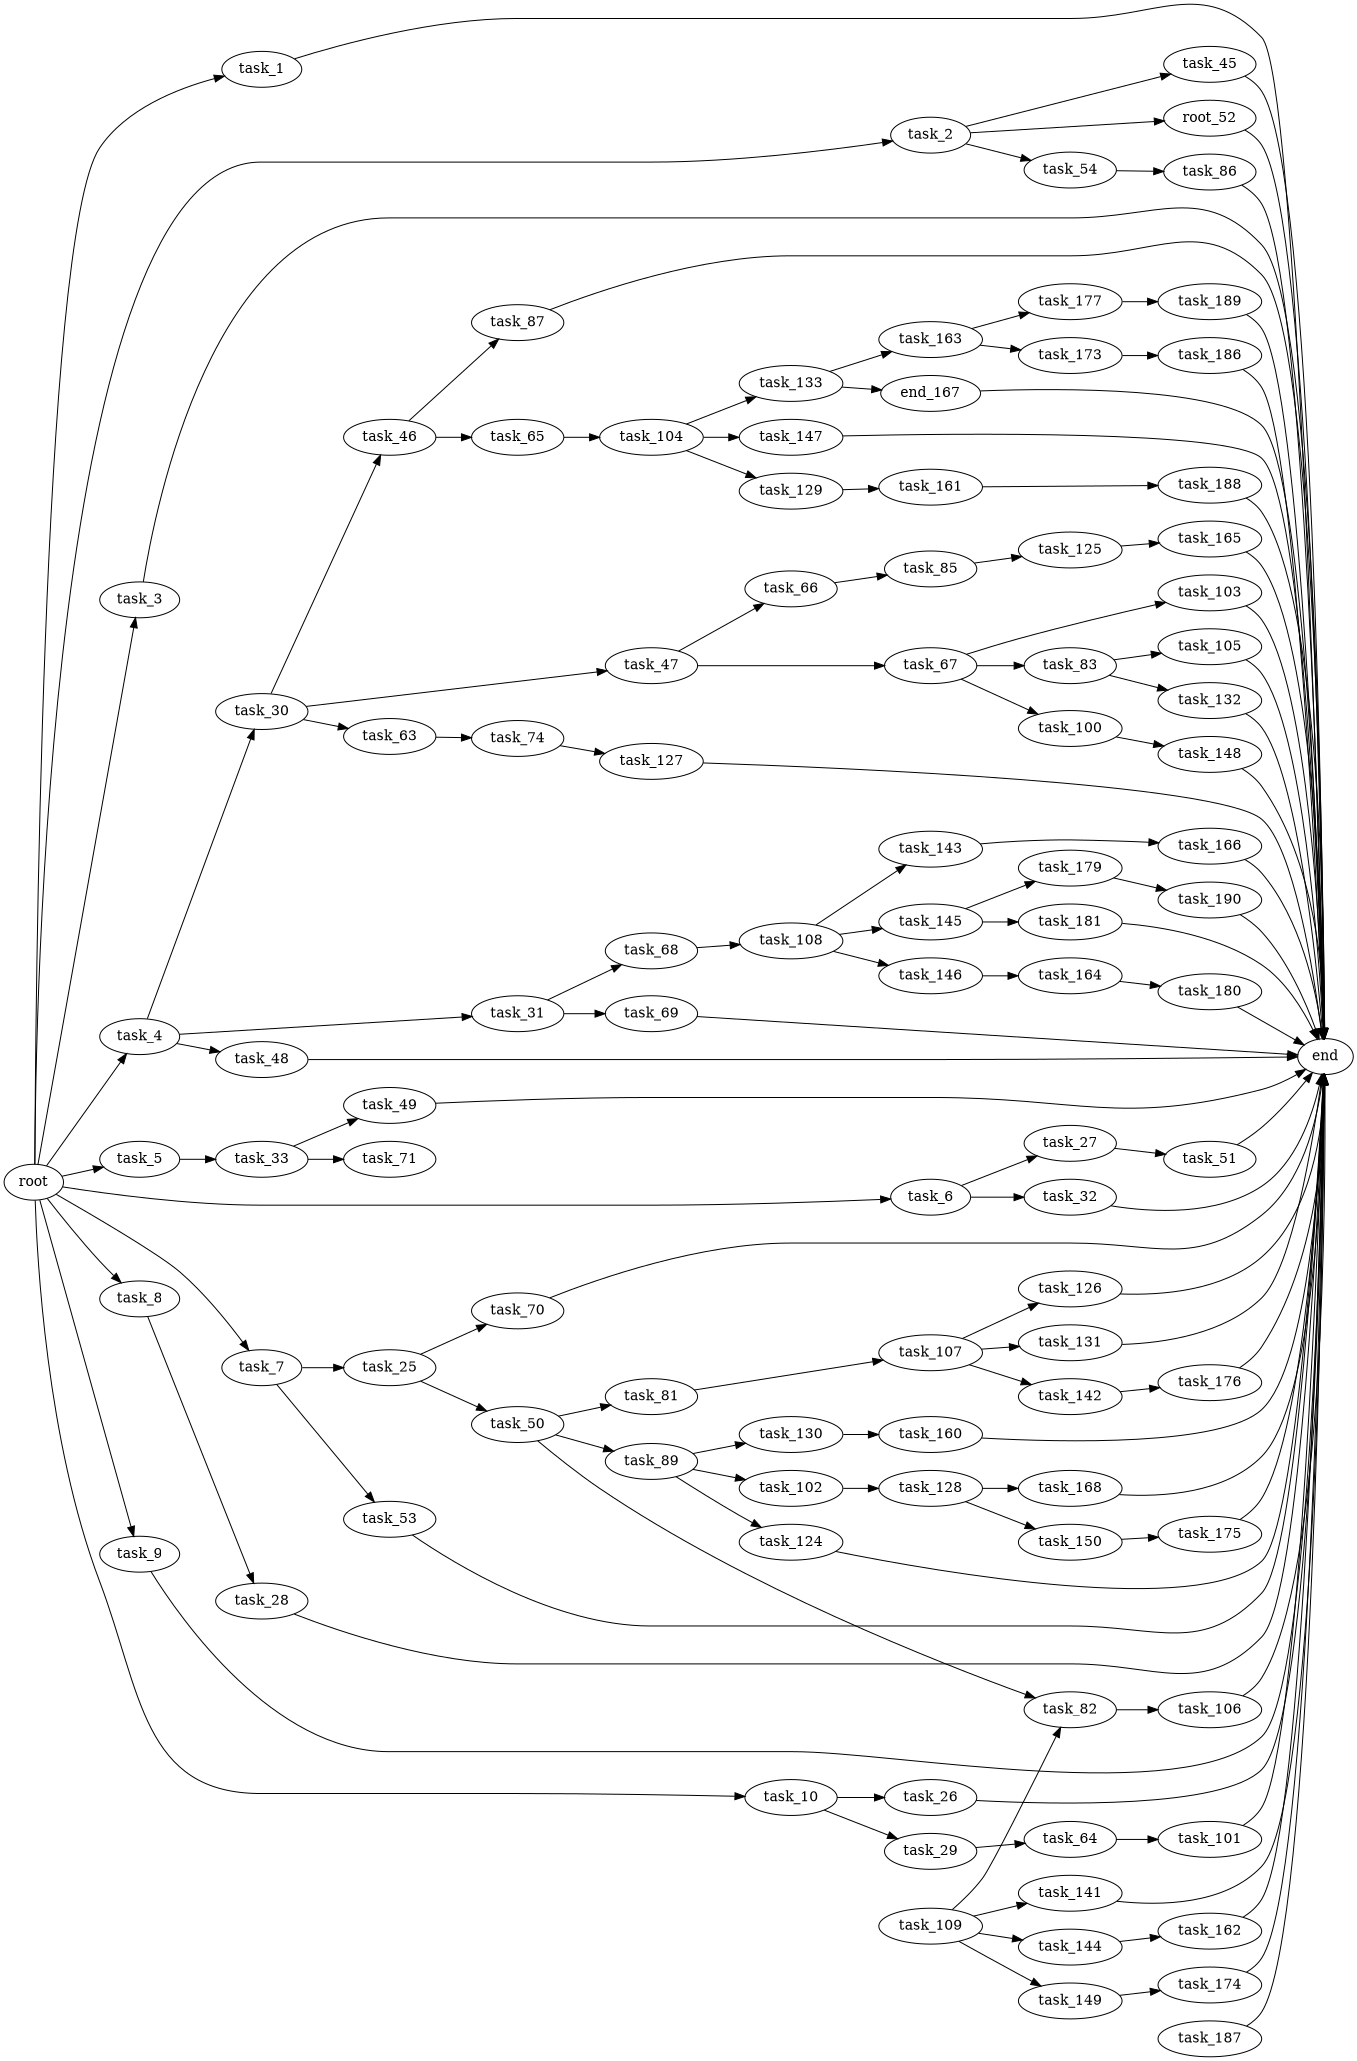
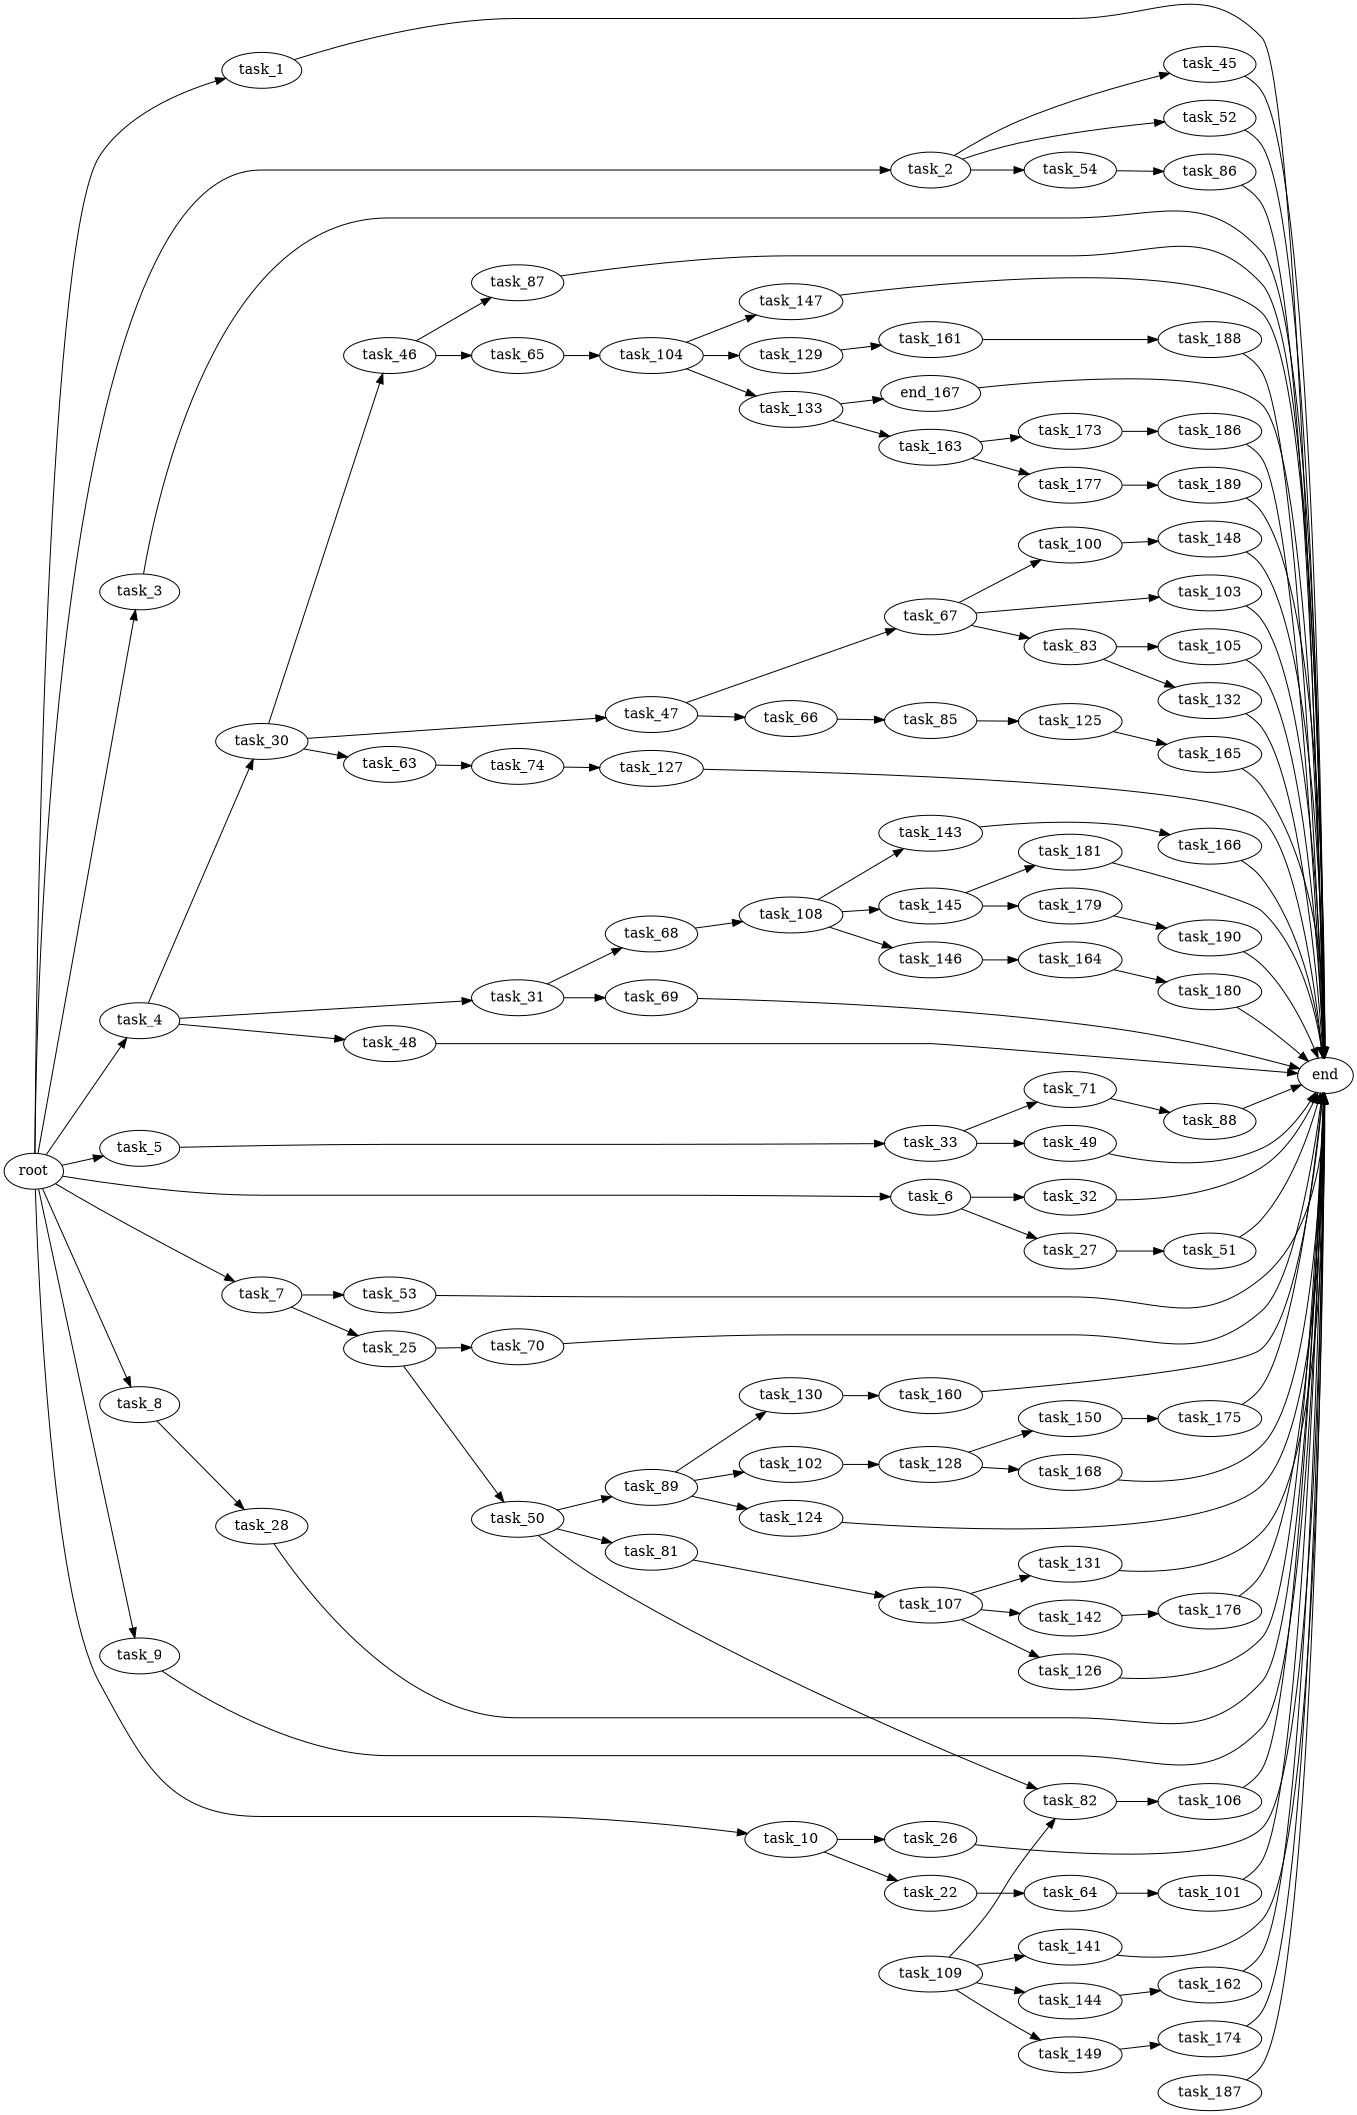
node "root_52": label "root_52" -> "task_52"
node "task_88": added
node "task_29": label "task_29" -> "task_22"
